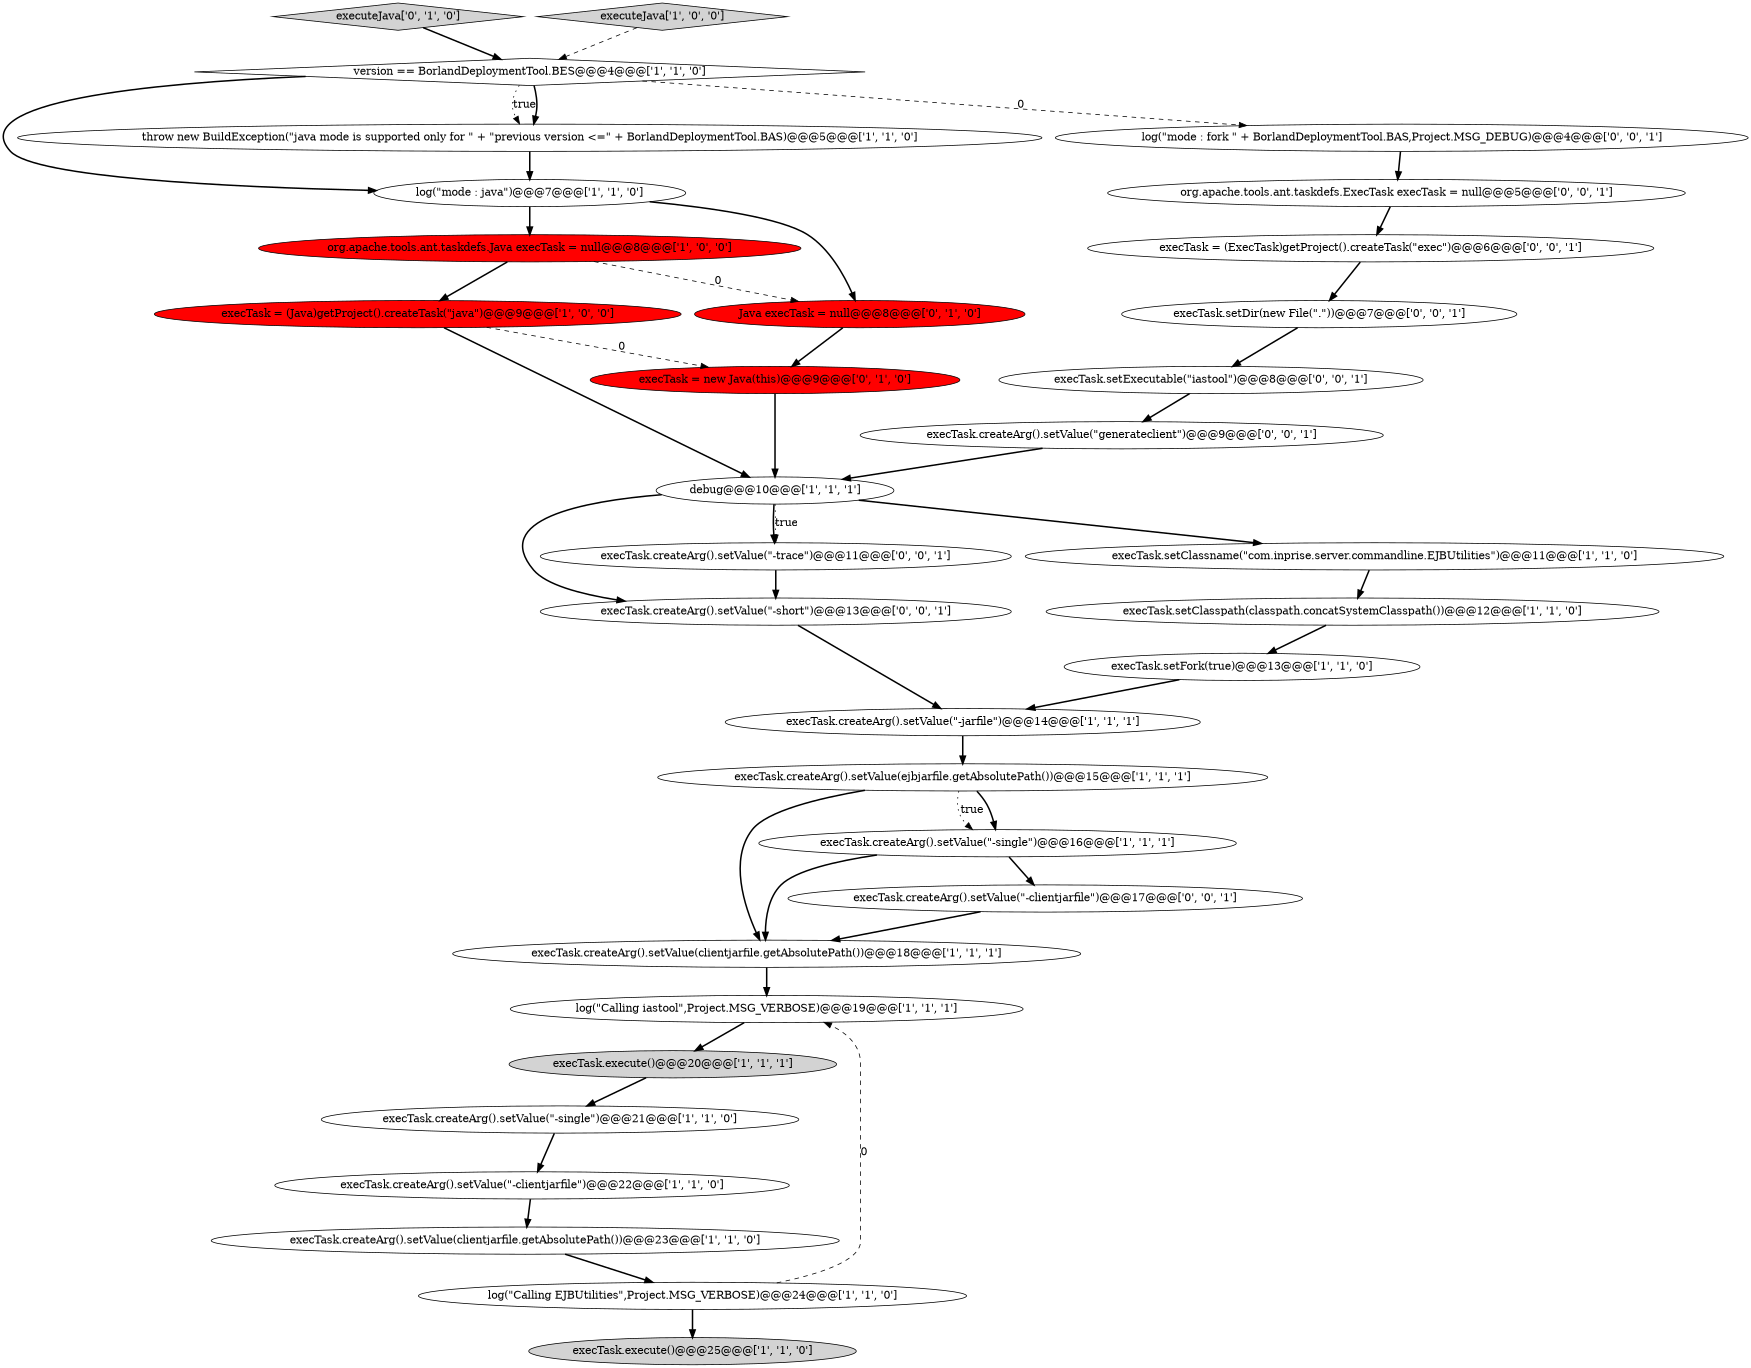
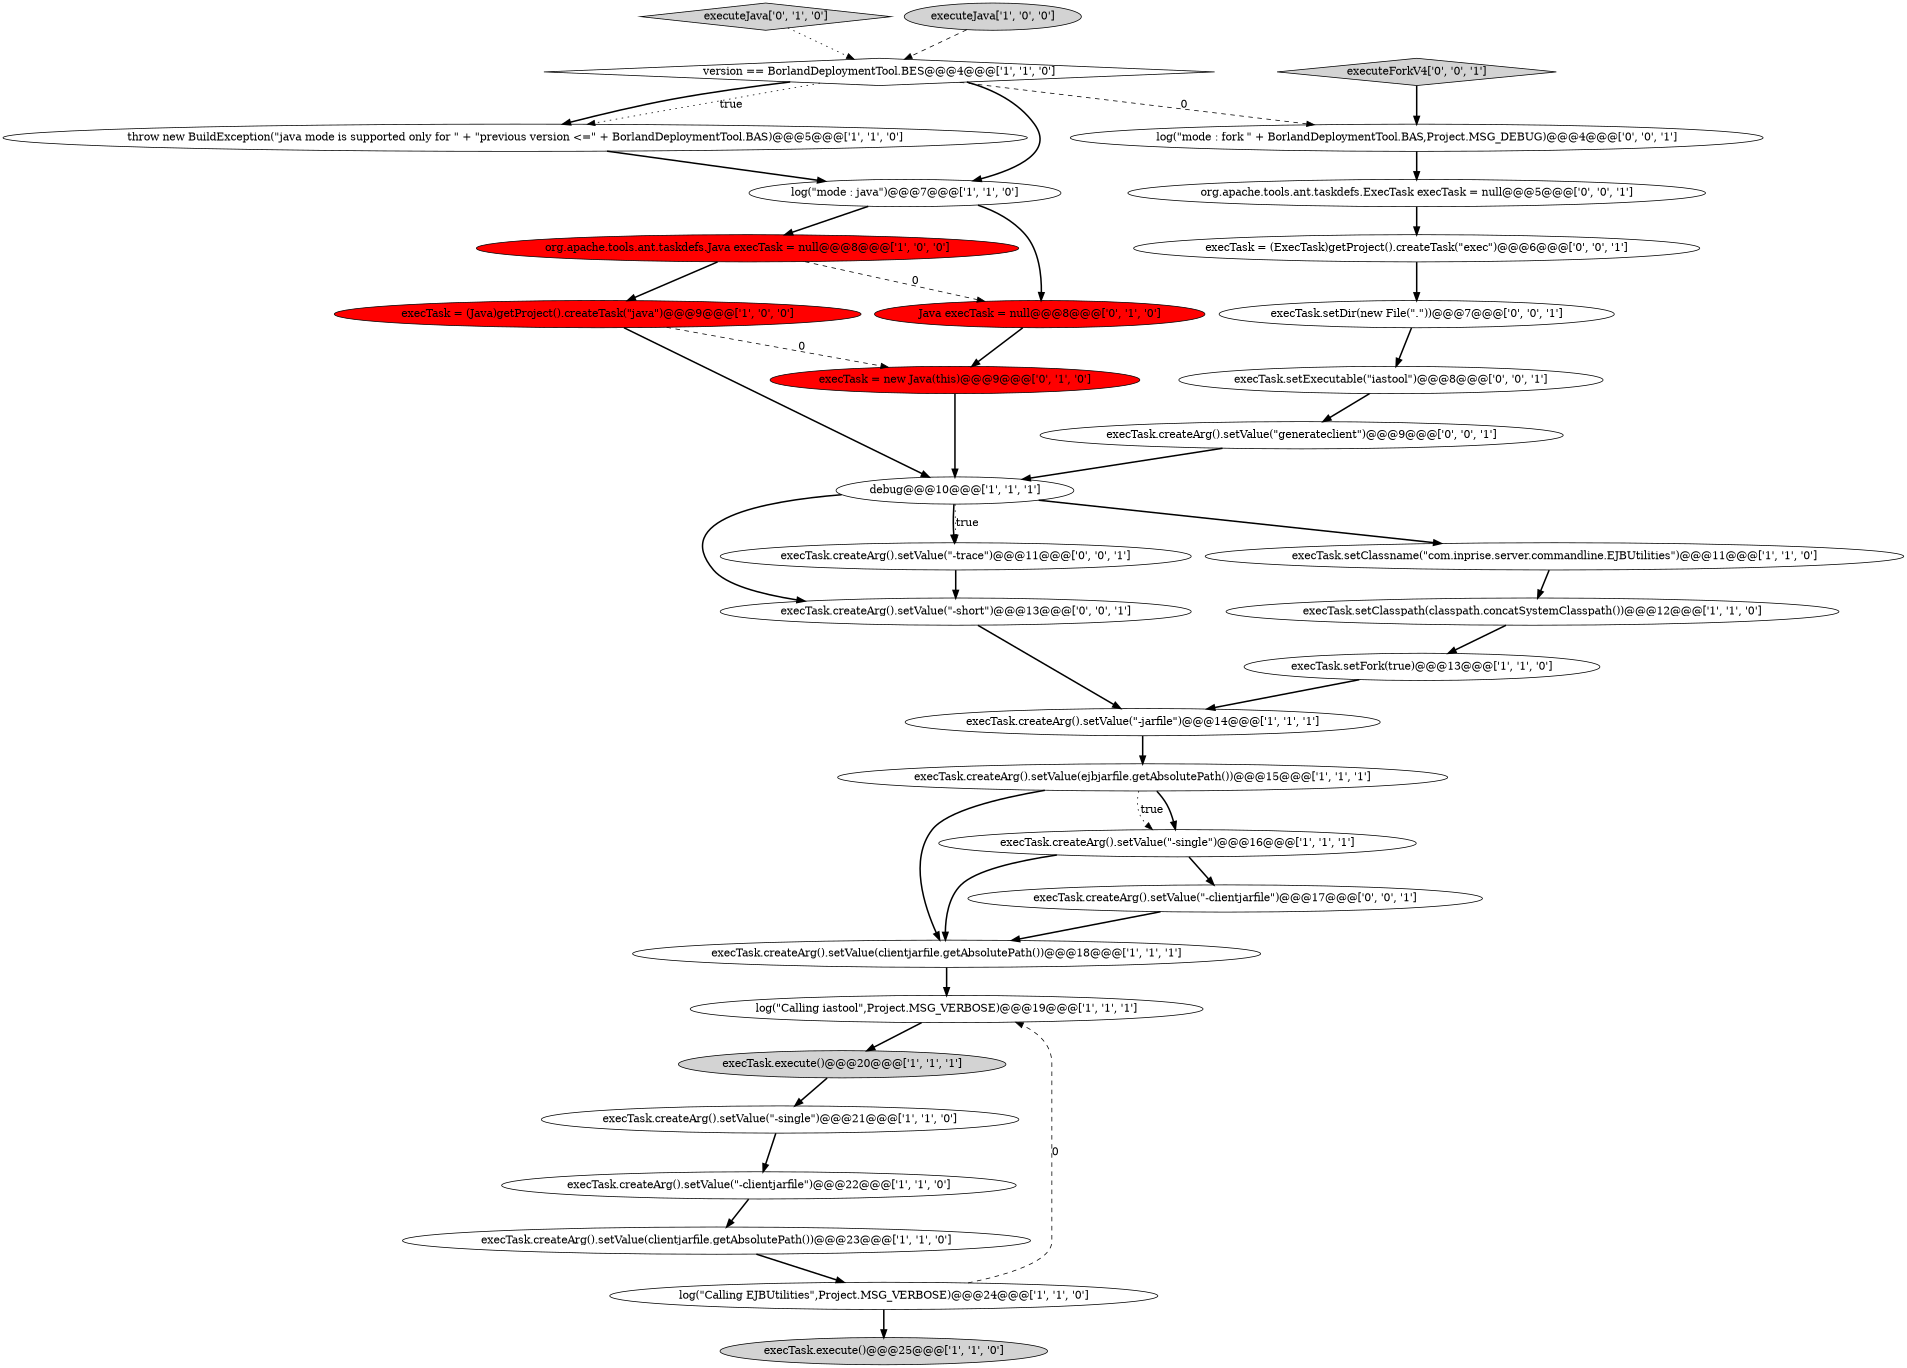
node "executeJava['1', '0', '0']": shape diamond -> ellipse
edge "executeJava['0', '1', '0']" -> "version == BorlandDeploymentTool.BES@@@4@@@['1', '1', '0']": style bold -> dotted
node "executeForkV4['0', '0', '1']": added
